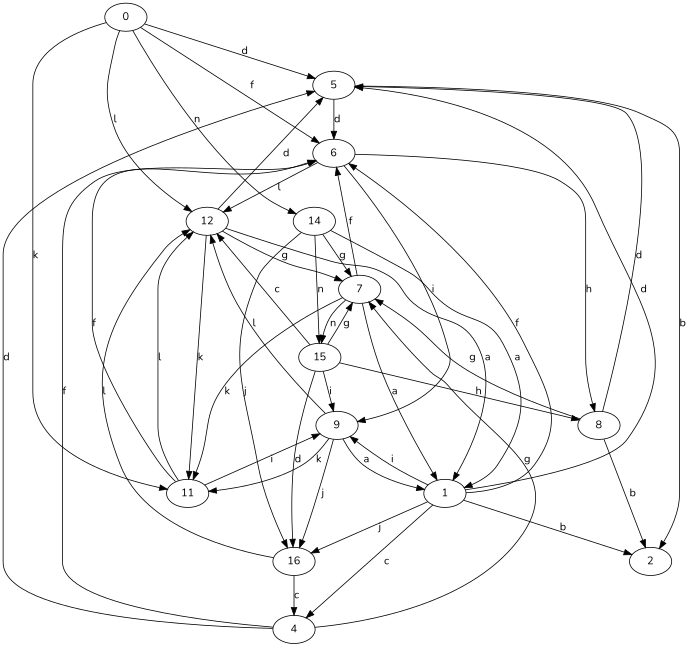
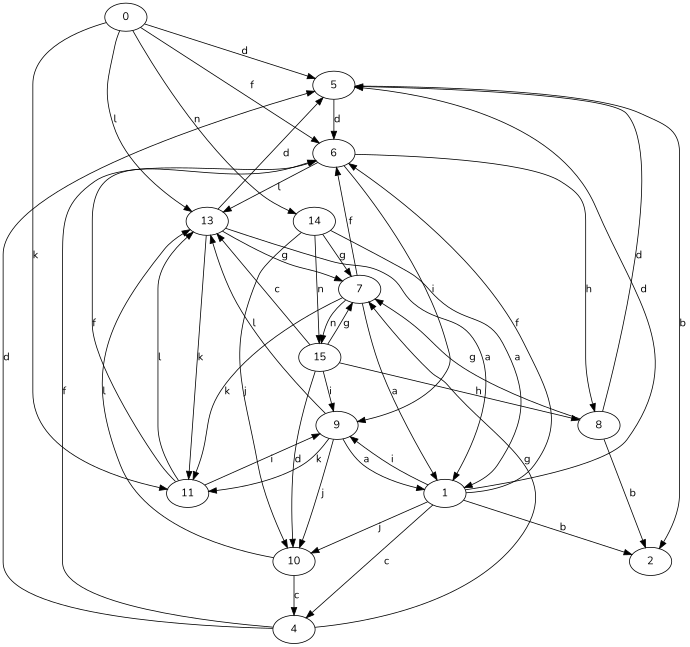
node "12": label "12" -> "13"
node "16": label "16" -> "10"
